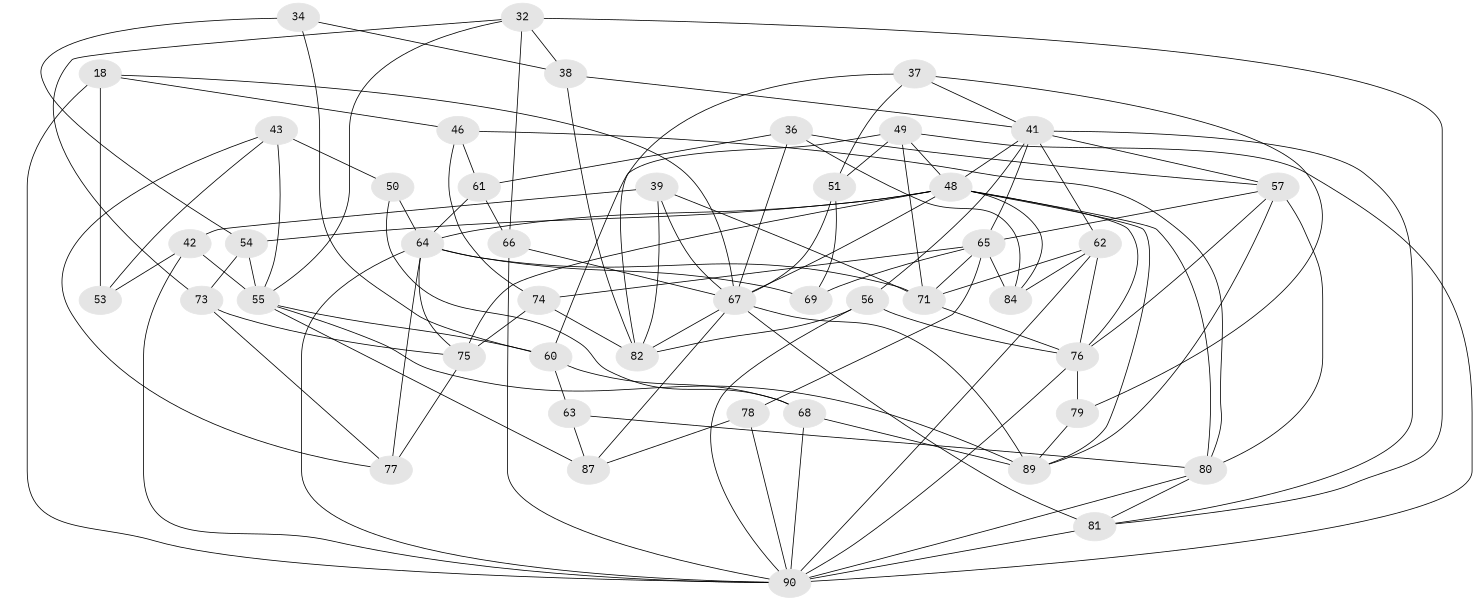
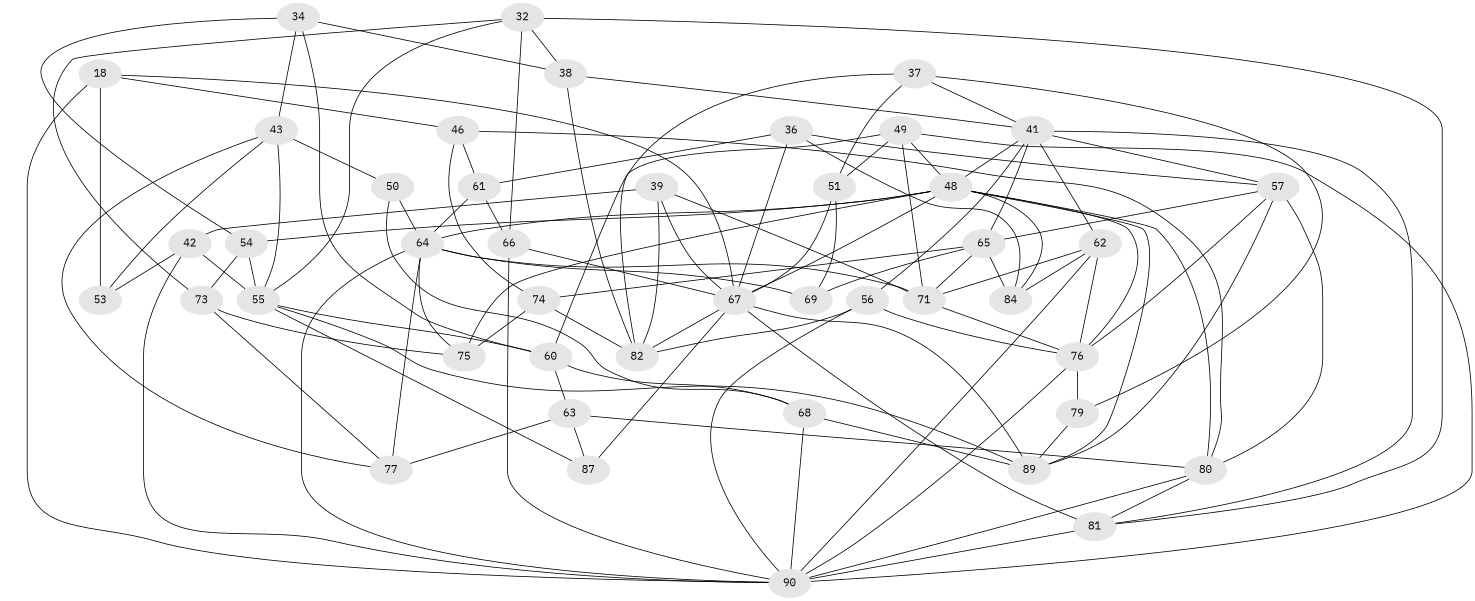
edge "34" -- "43": added
edge "75" -- "77": now "63" -- "77"
node "78": removed
